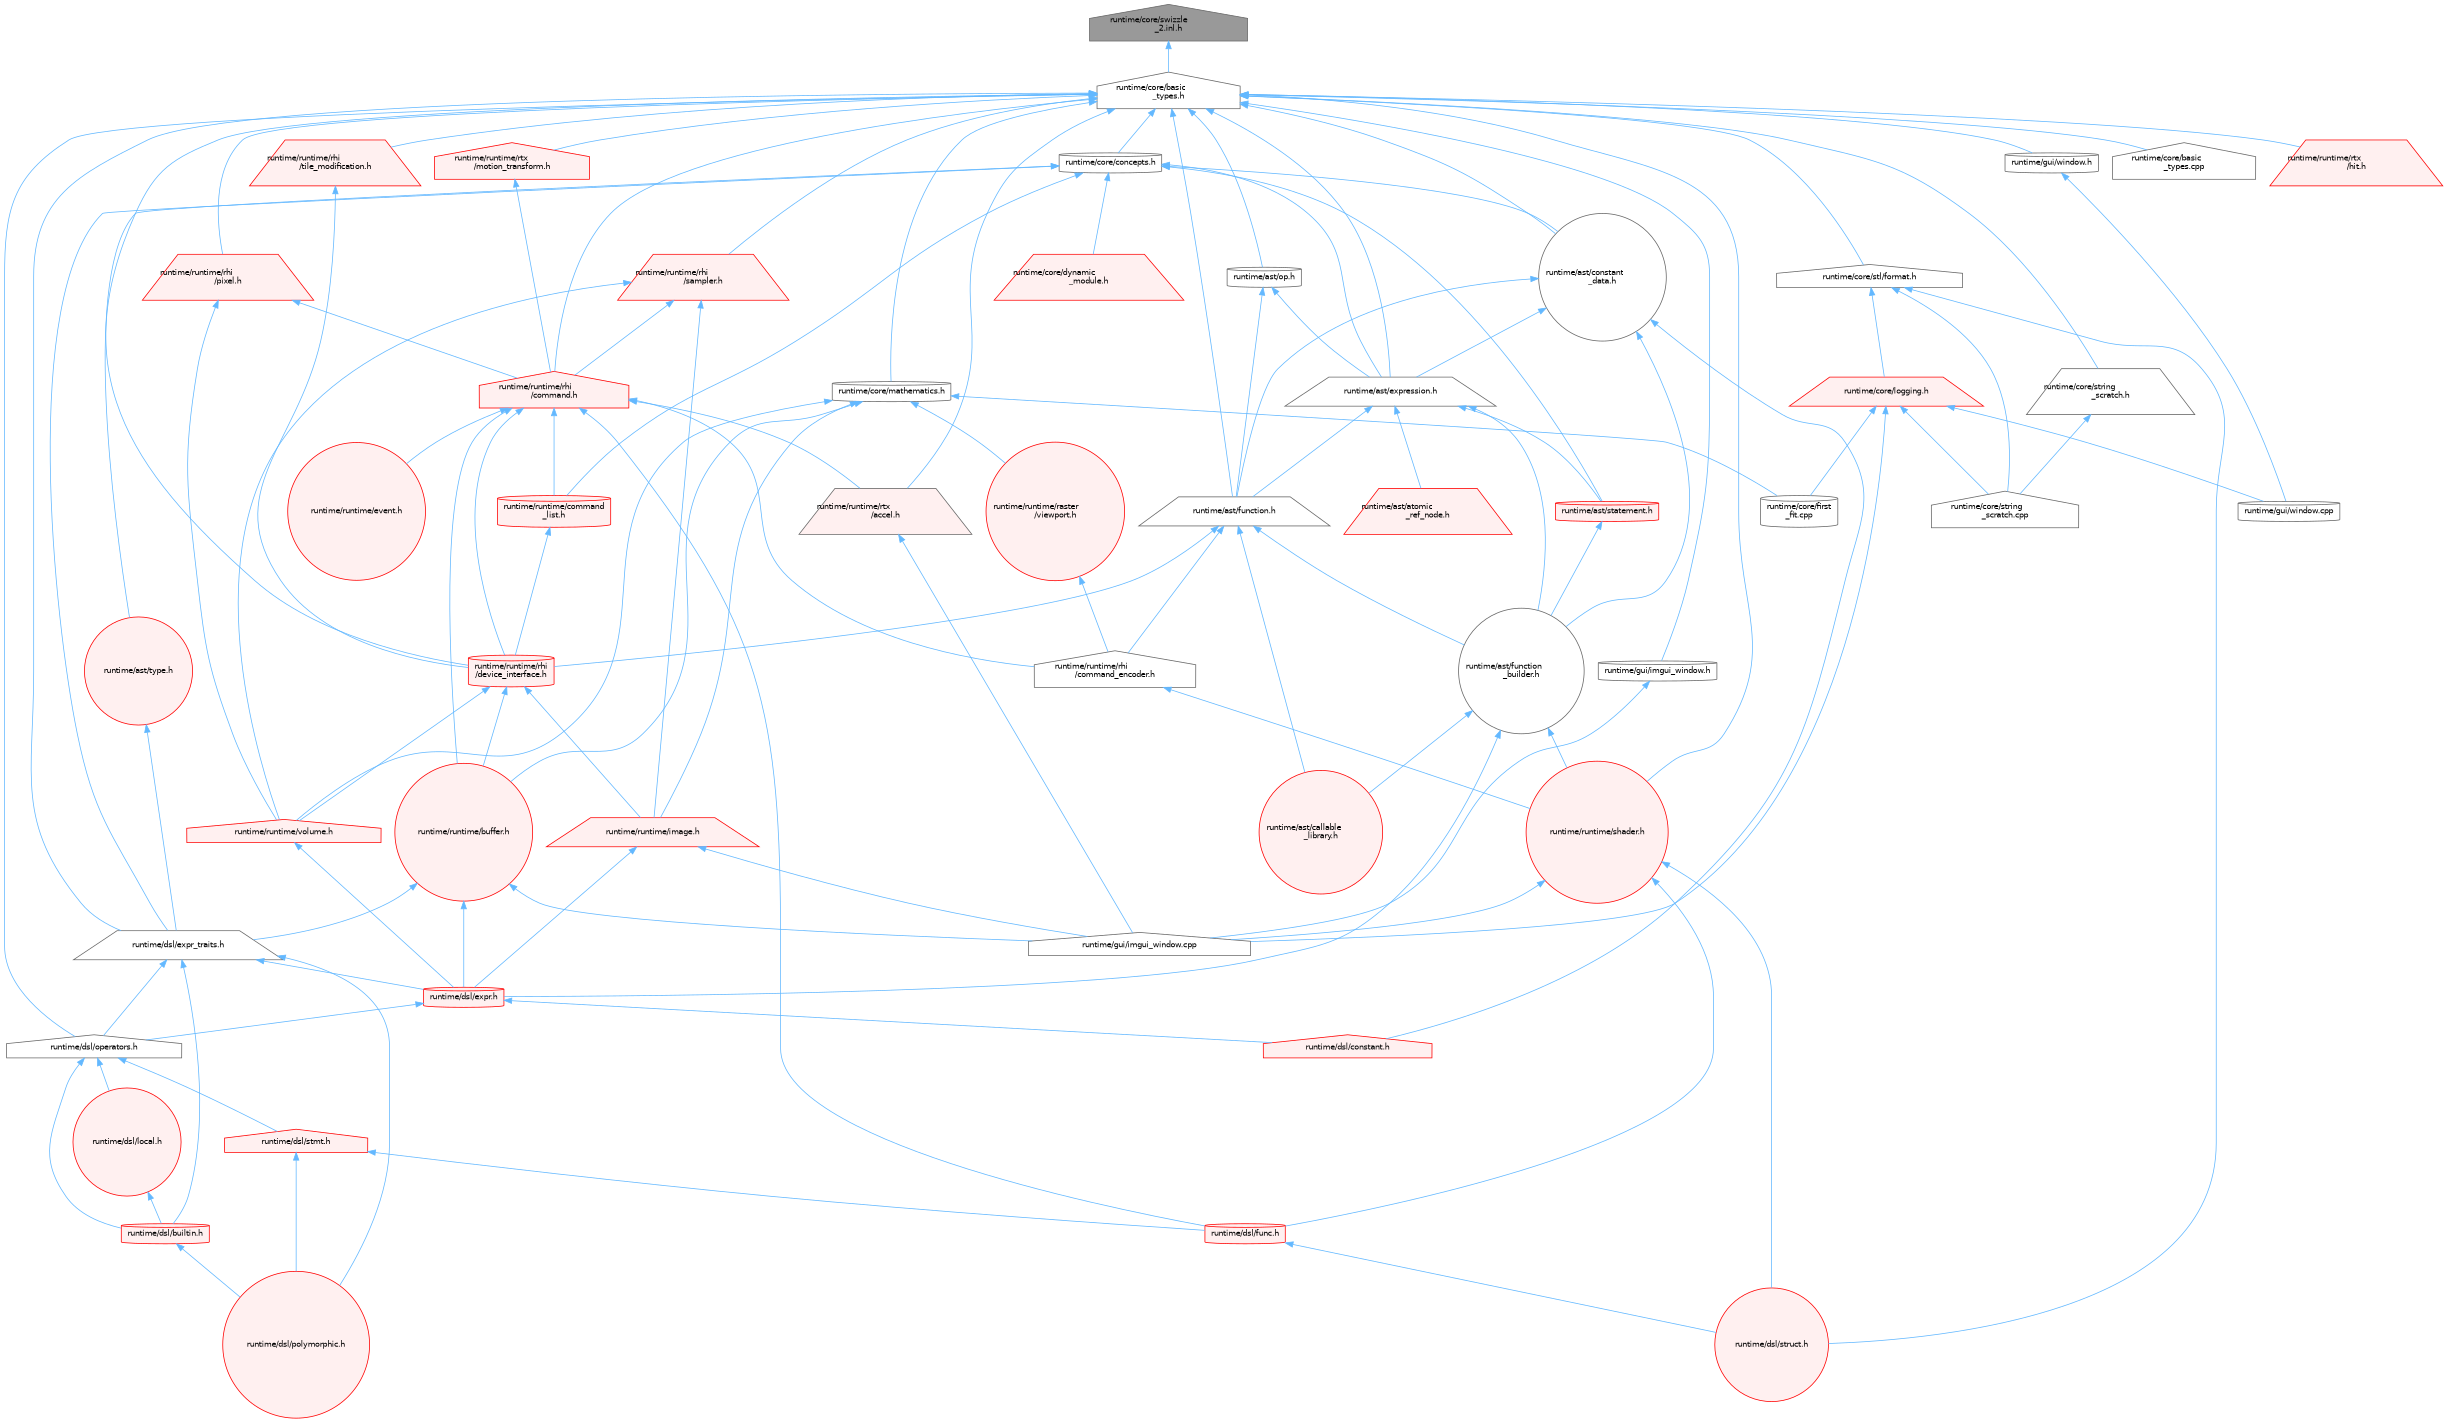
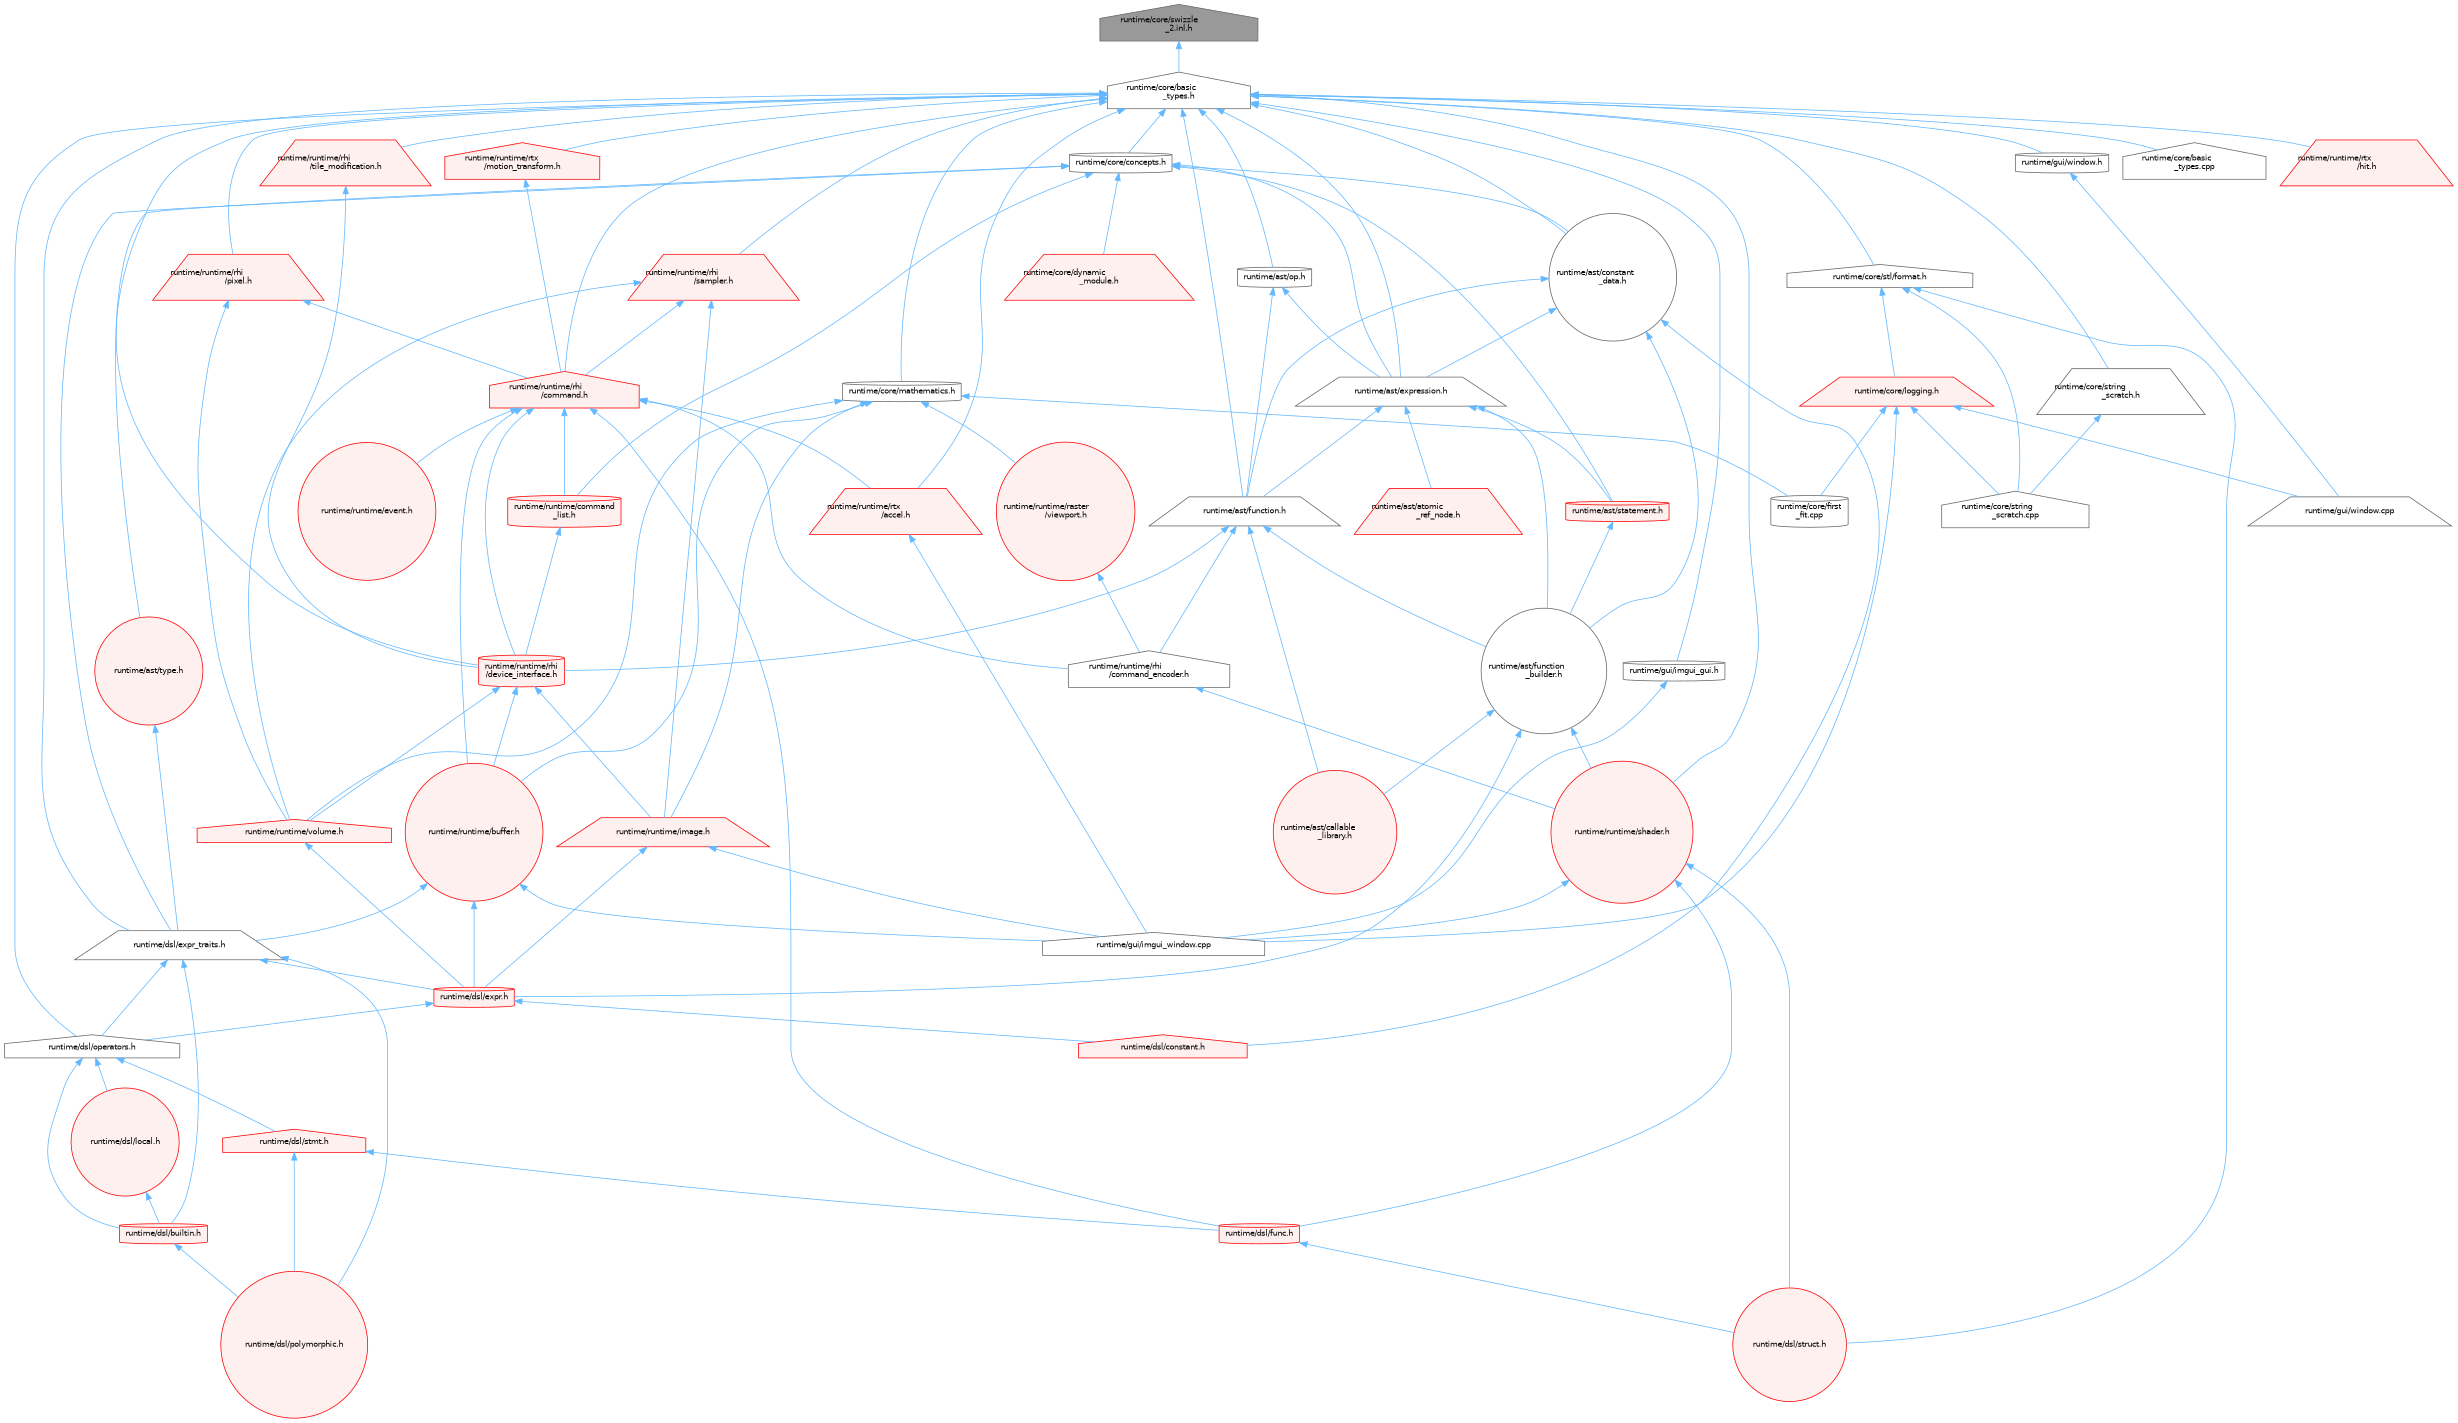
node "runtime/runtime/rtx /accel.h": color grey40 -> red
node "runtime/gui/window.cpp": shape cylinder -> trapezium
node "runtime/gui/imgui_window.h": label "runtime/gui/imgui_window.h" -> "runtime/gui/imgui_gui.h"
